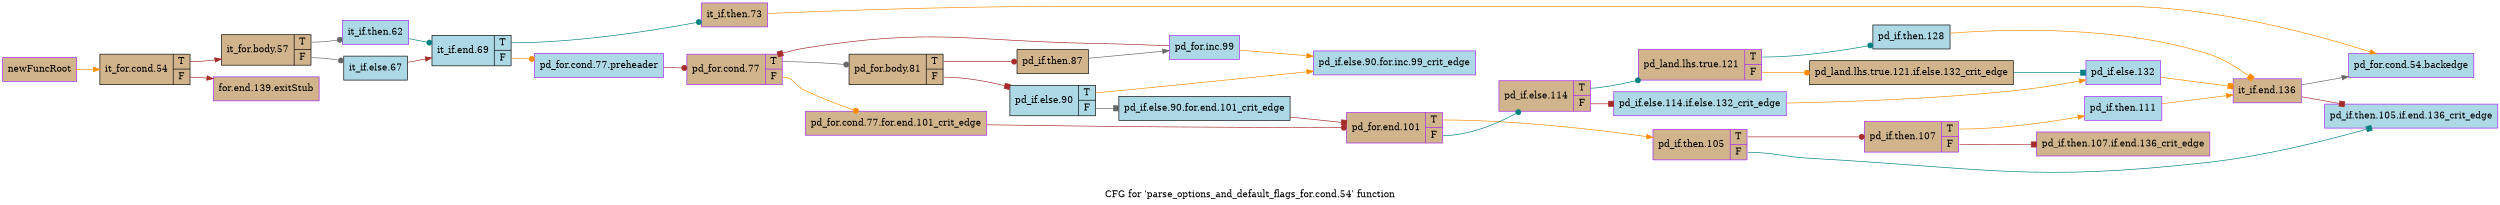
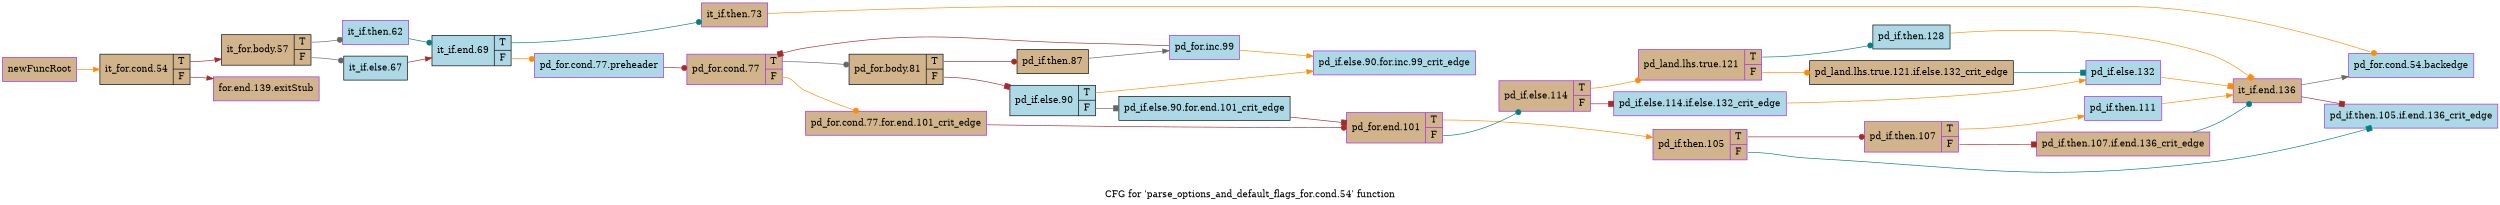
edge "it_if.then.73" -> "pd_for.cond.54.backedge": arrowhead normal -> dot
edge "pd_if.else.114" -> "pd_land.lhs.true.121": color teal -> darkorange
edge "pd_if.then.107.if.end.136_crit_edge" -> "it_if.end.136": added
